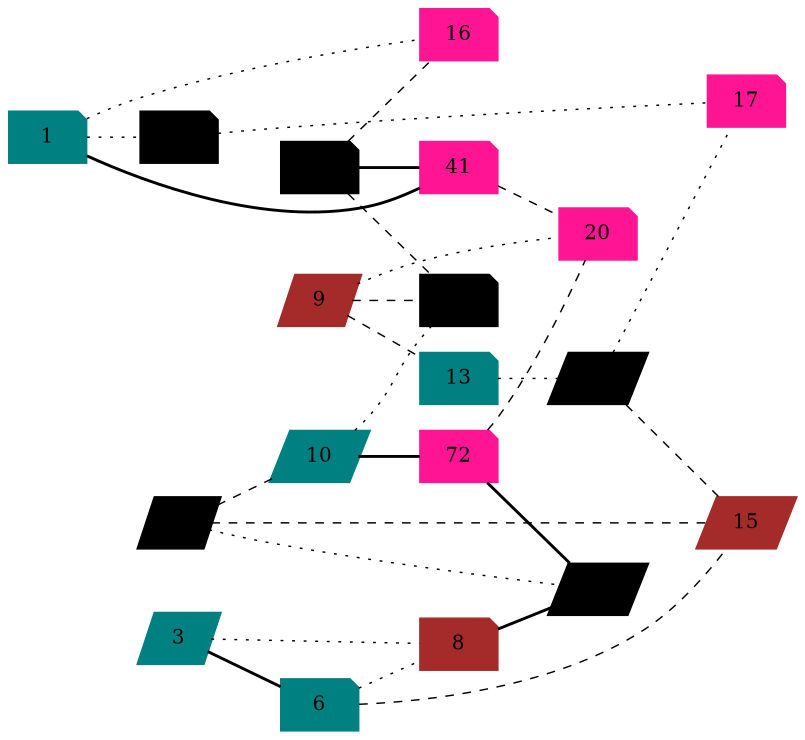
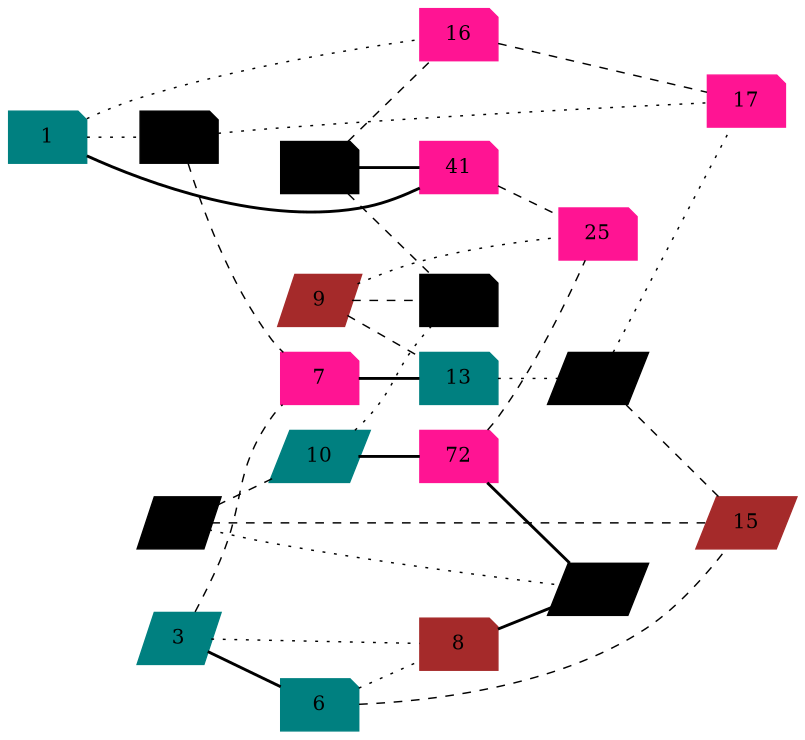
edge "16" -- "17": added
node "20": label "20" -> "25"
node "7": added
